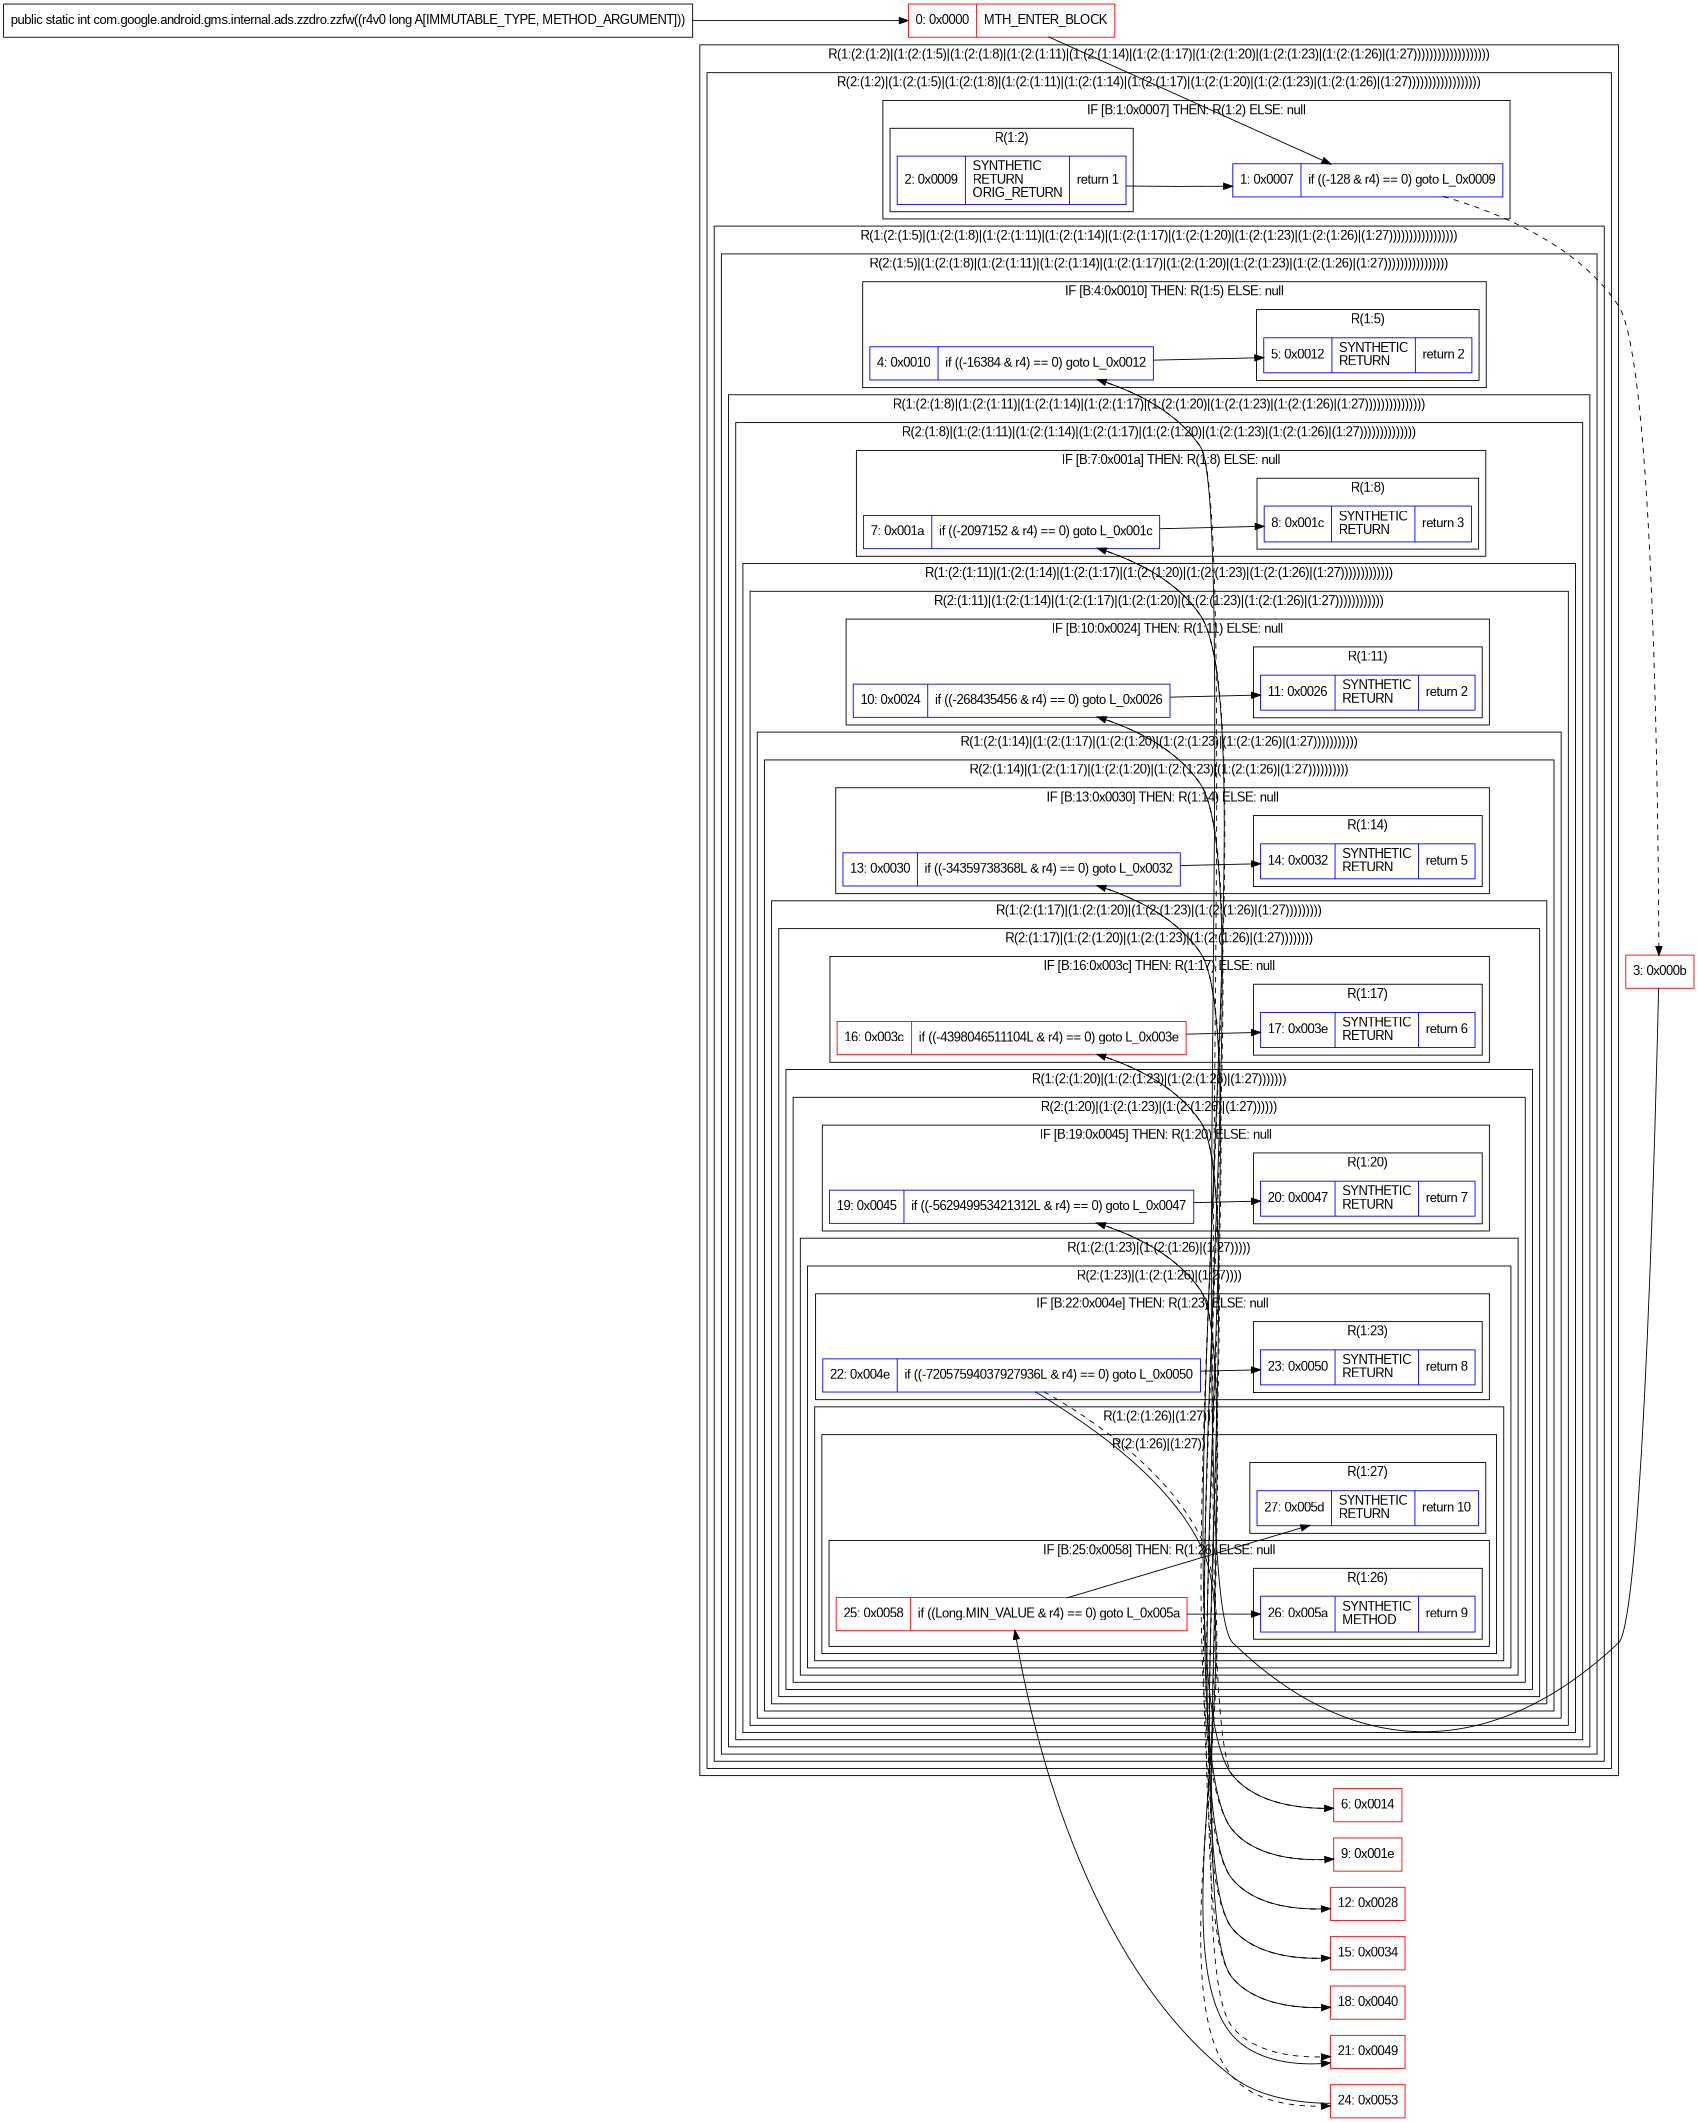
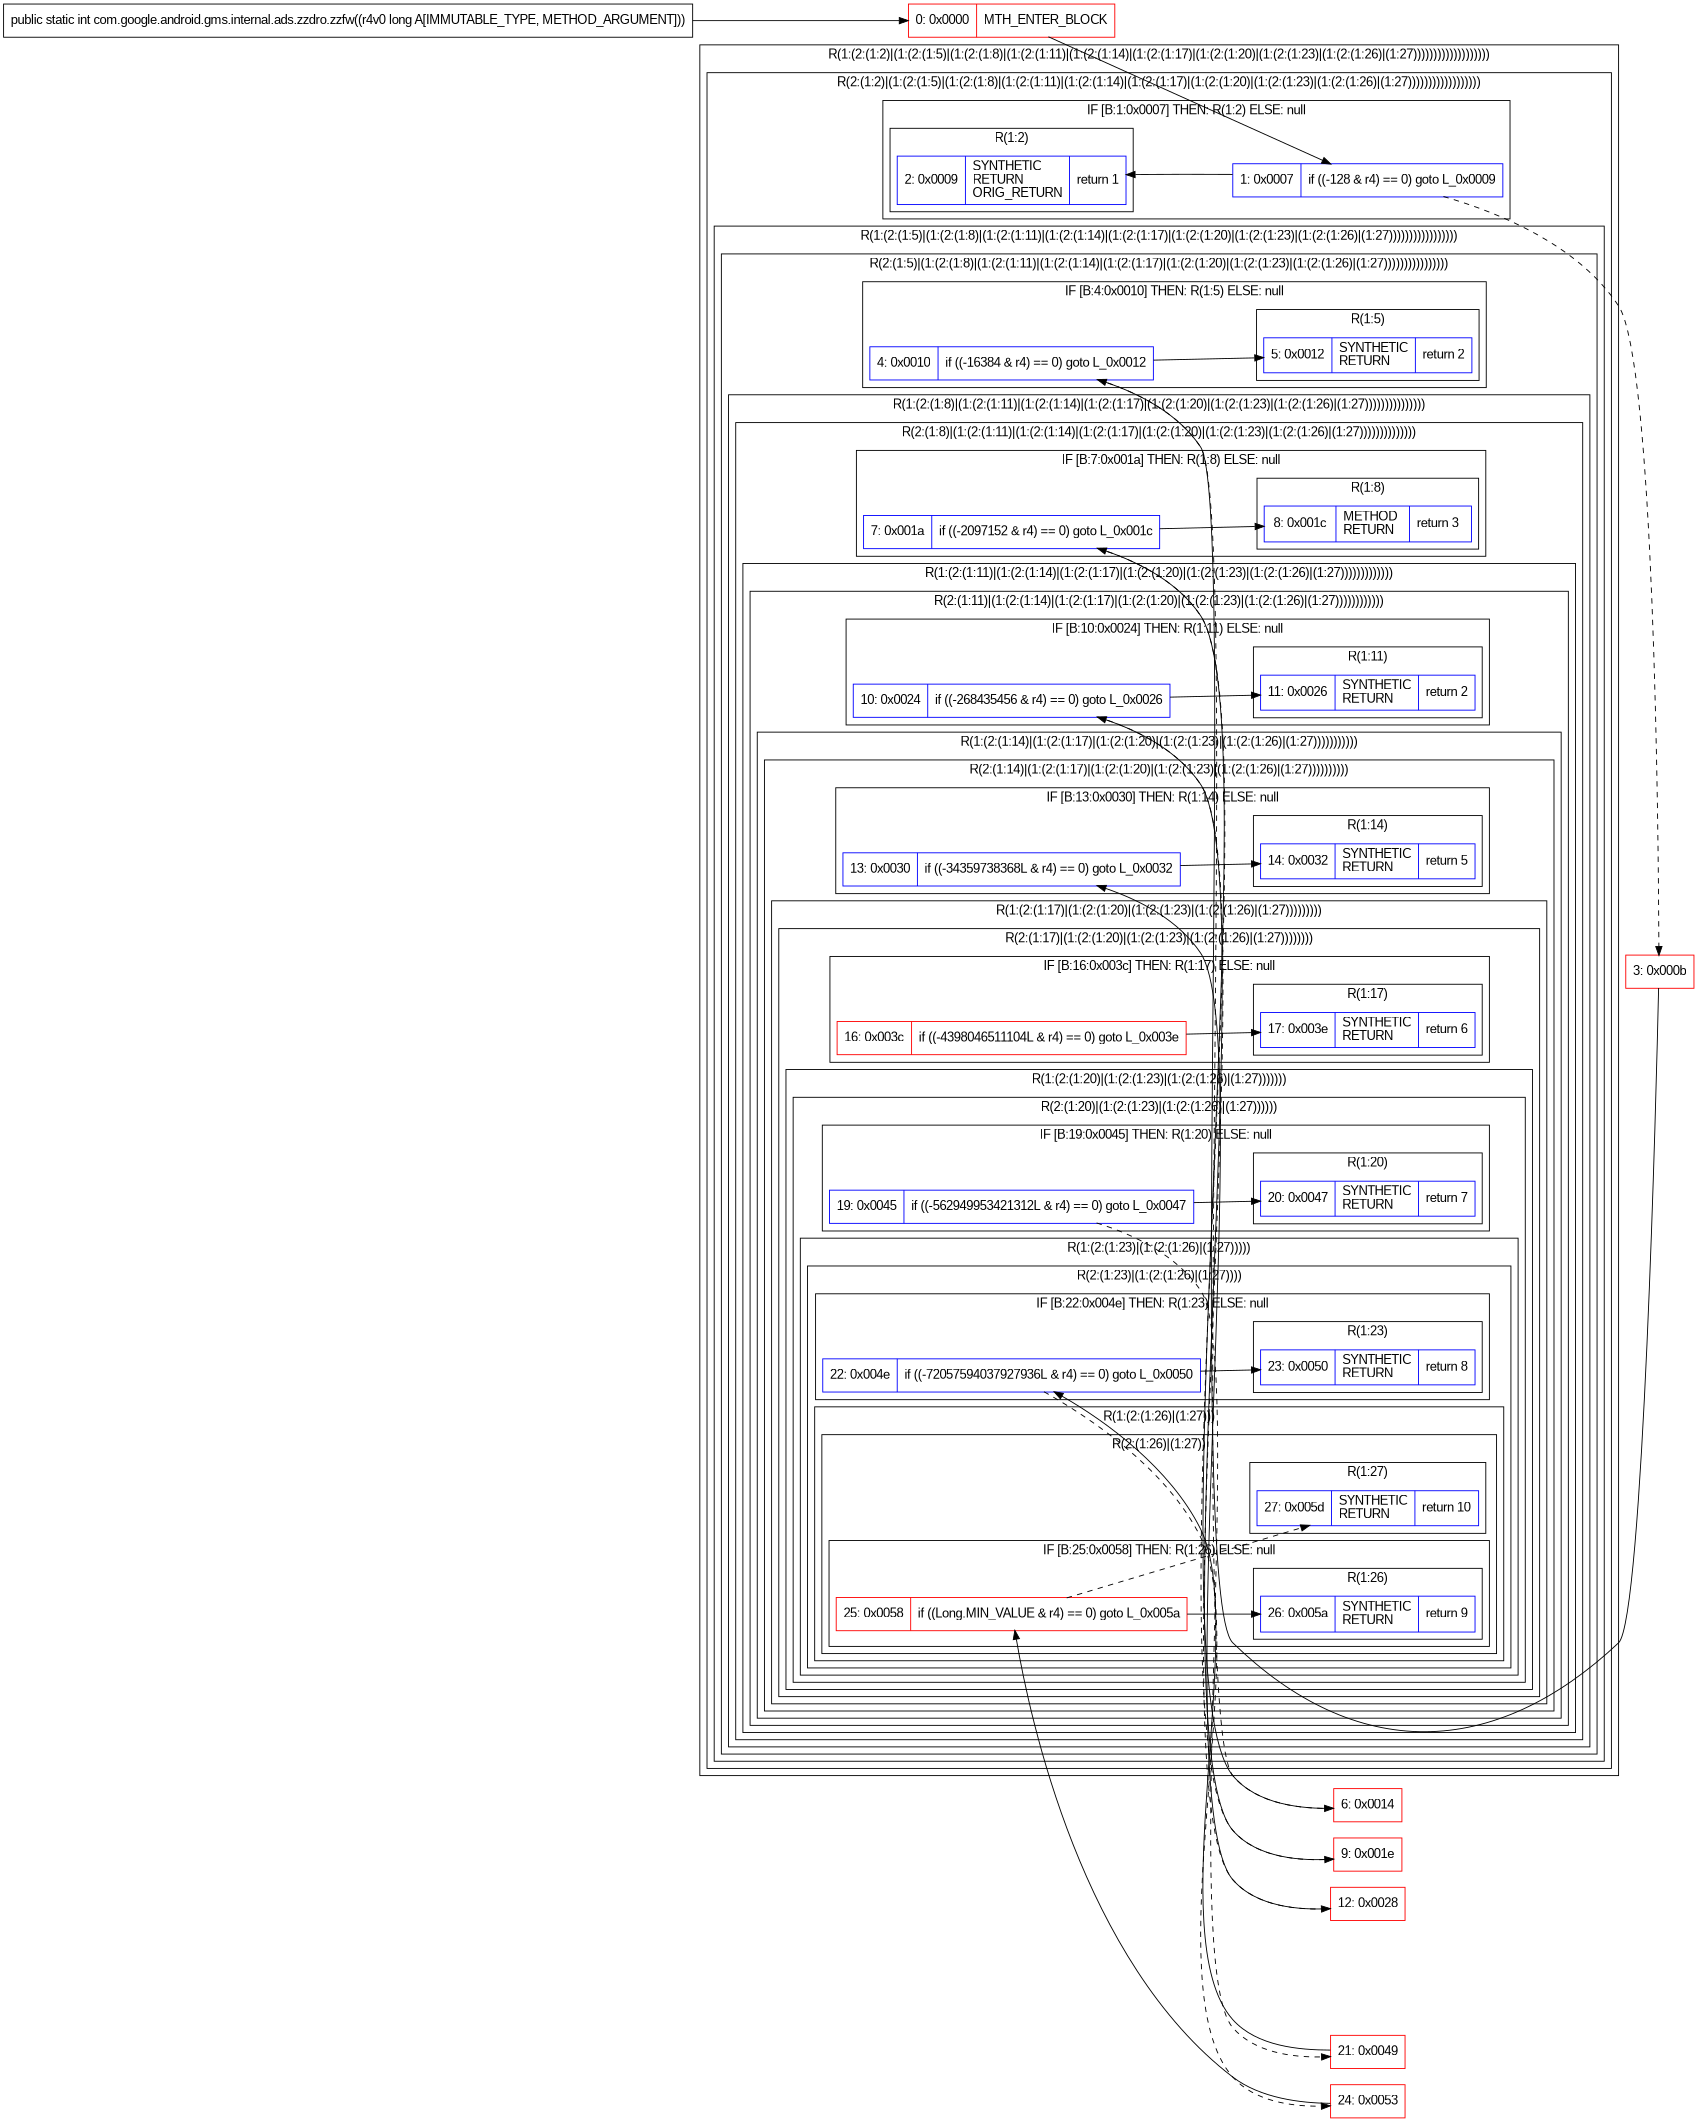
edge "2: 0x0009" -> "1: 0x0007": reversed
node "8: 0x001c": text "SYNTHETIC" -> "METHOD"
edge "25: 0x0058" -> "27: 0x005d": style solid -> dashed
node "26: 0x005a": text "METHOD" -> "RETURN"
edge "22: 0x004e" -> "21: 0x0049": reversed
node "15: 0x0034": removed
node "18: 0x0040": removed
